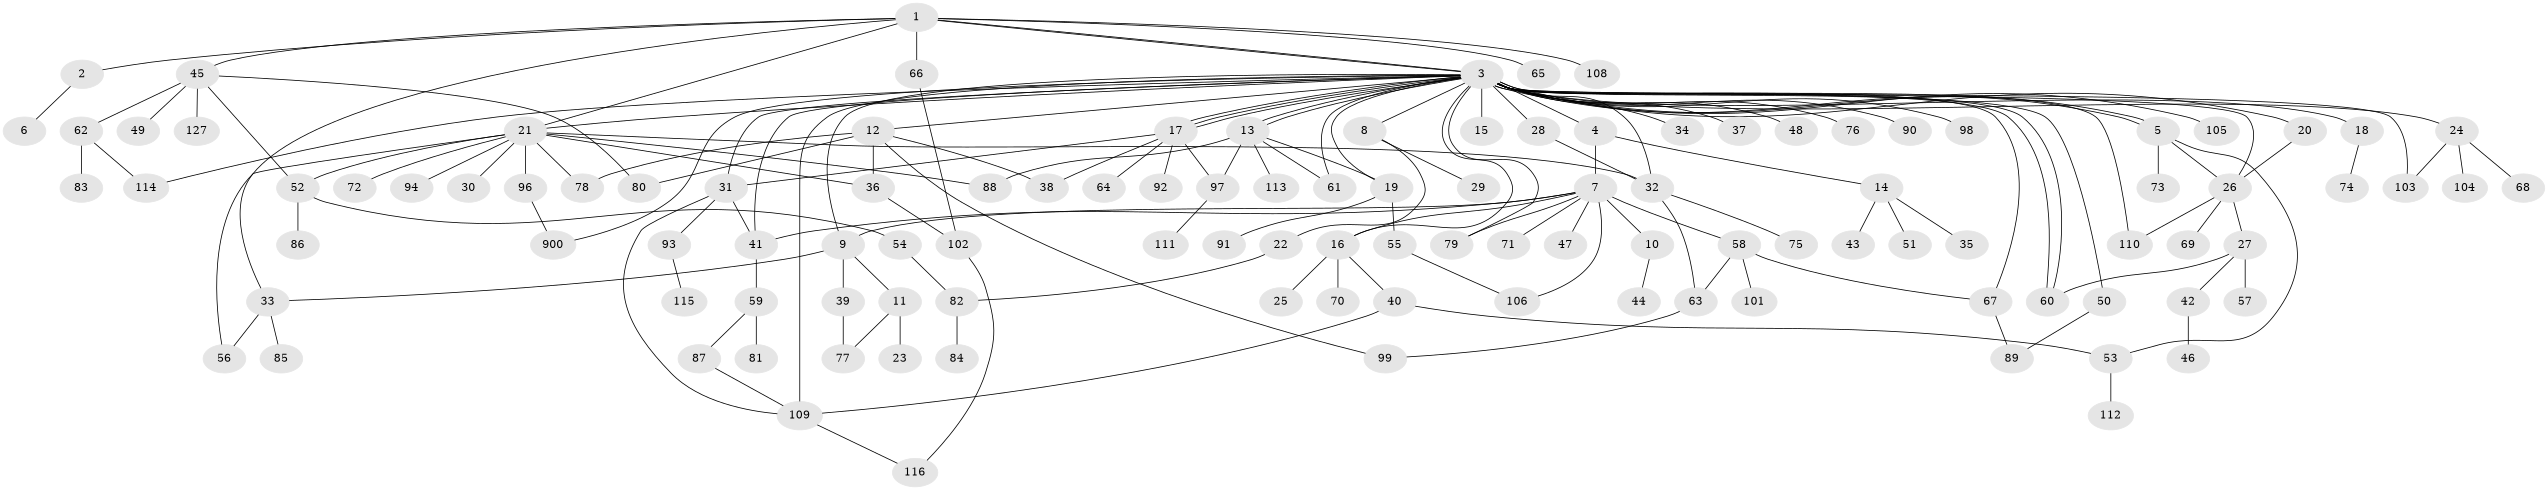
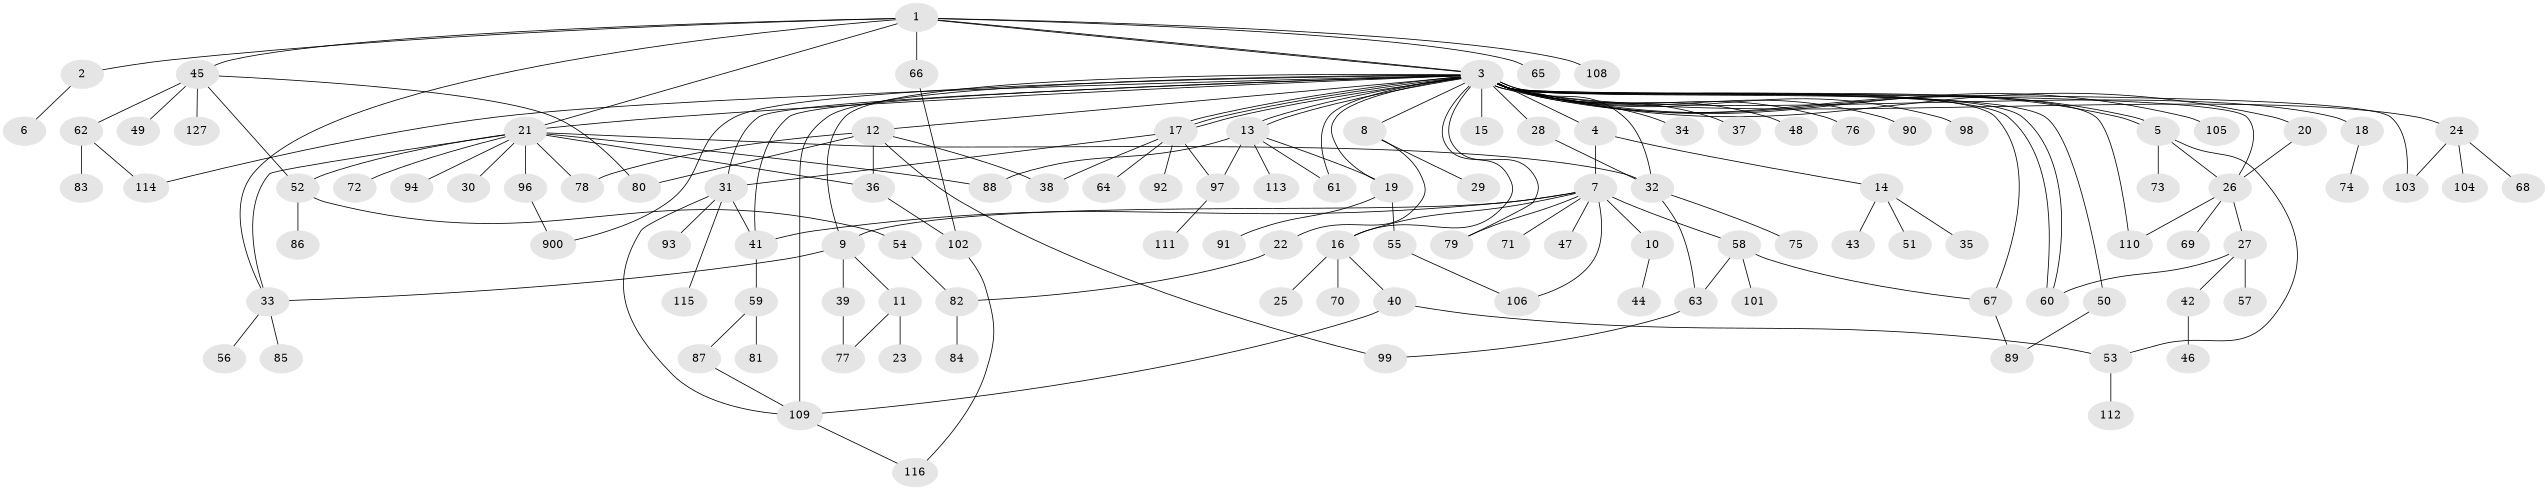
edge "21" -- "56": now "21" -- "33"
edge "93" -- "115": now "31" -- "115"
